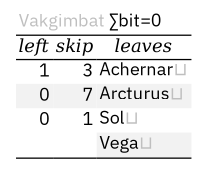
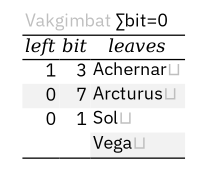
node "Vakgimbat": text "skip" -> "bit"
